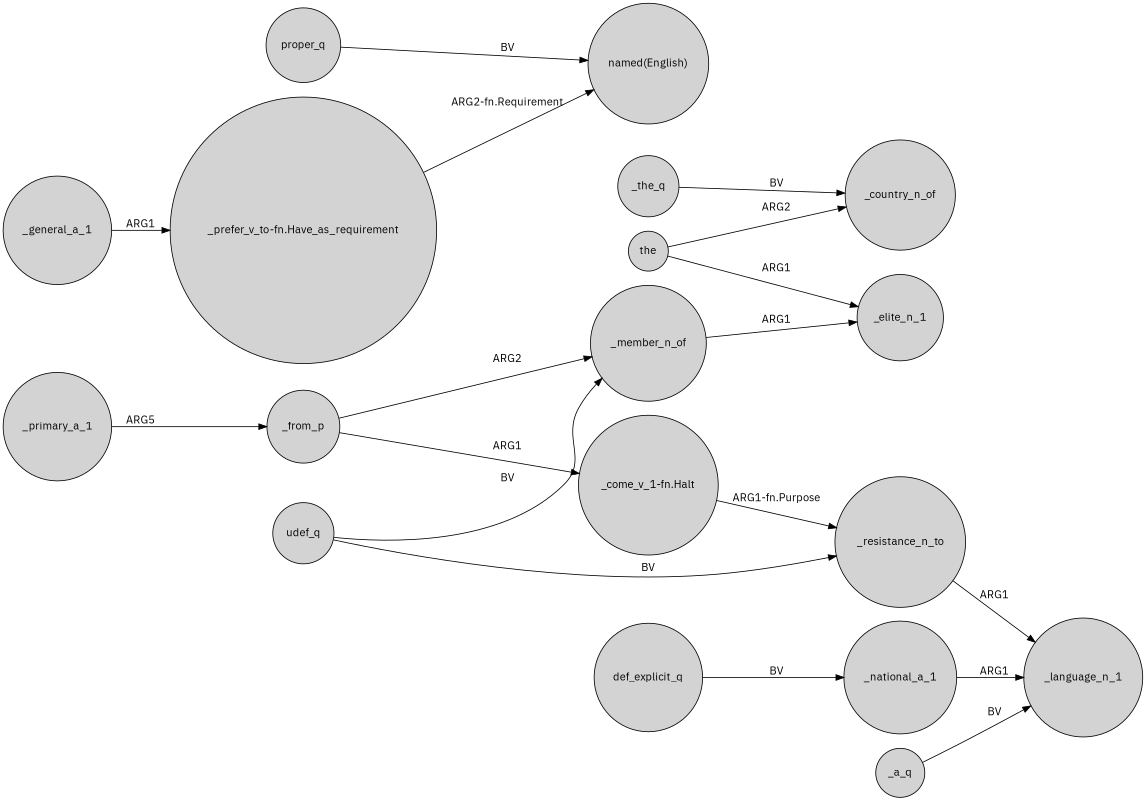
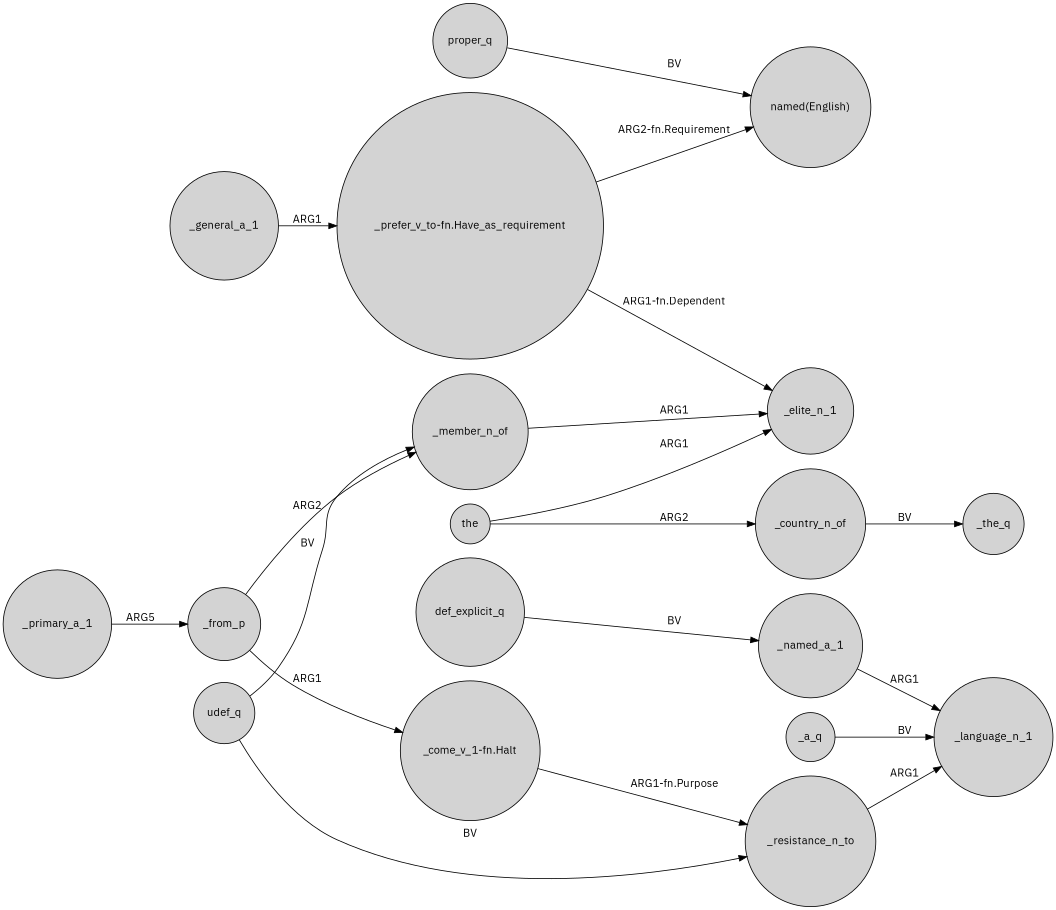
edge "_the_q" -> "_country_n_of": reversed
edge "_prefer_v_to-fn.Have_as_requirement" -> "_elite_n_1": added, label "ARG1-fn.Dependent"
node "_national_a_1": label "_national_a_1" -> "_named_a_1"
